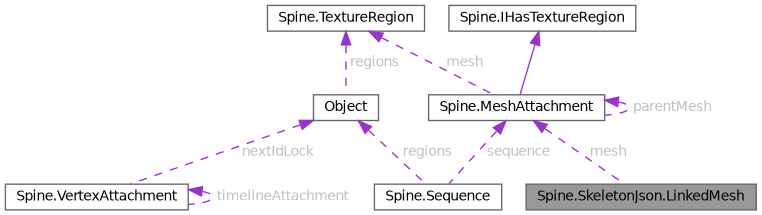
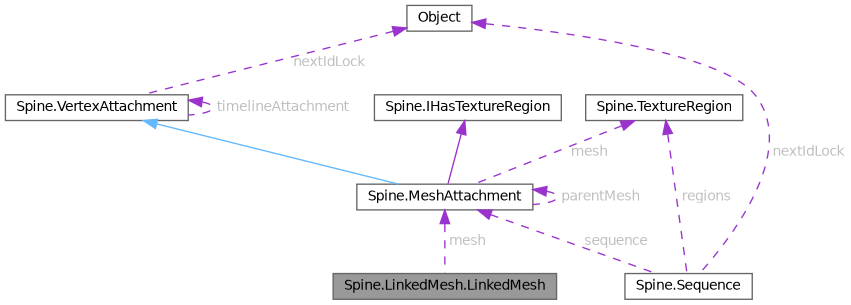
edge "Object" -> "Spine.TextureRegion": now "Spine.Sequence" -> "Spine.TextureRegion"
edge "Spine.Sequence" -> "Object": label " regions" -> " nextIdLock"
edge "Spine.MeshAttachment" -> "Spine.VertexAttachment": added
node "Spine.SkeletonJson.LinkedMesh": label "Spine.SkeletonJson.LinkedMesh" -> "Spine.LinkedMesh.LinkedMesh"
